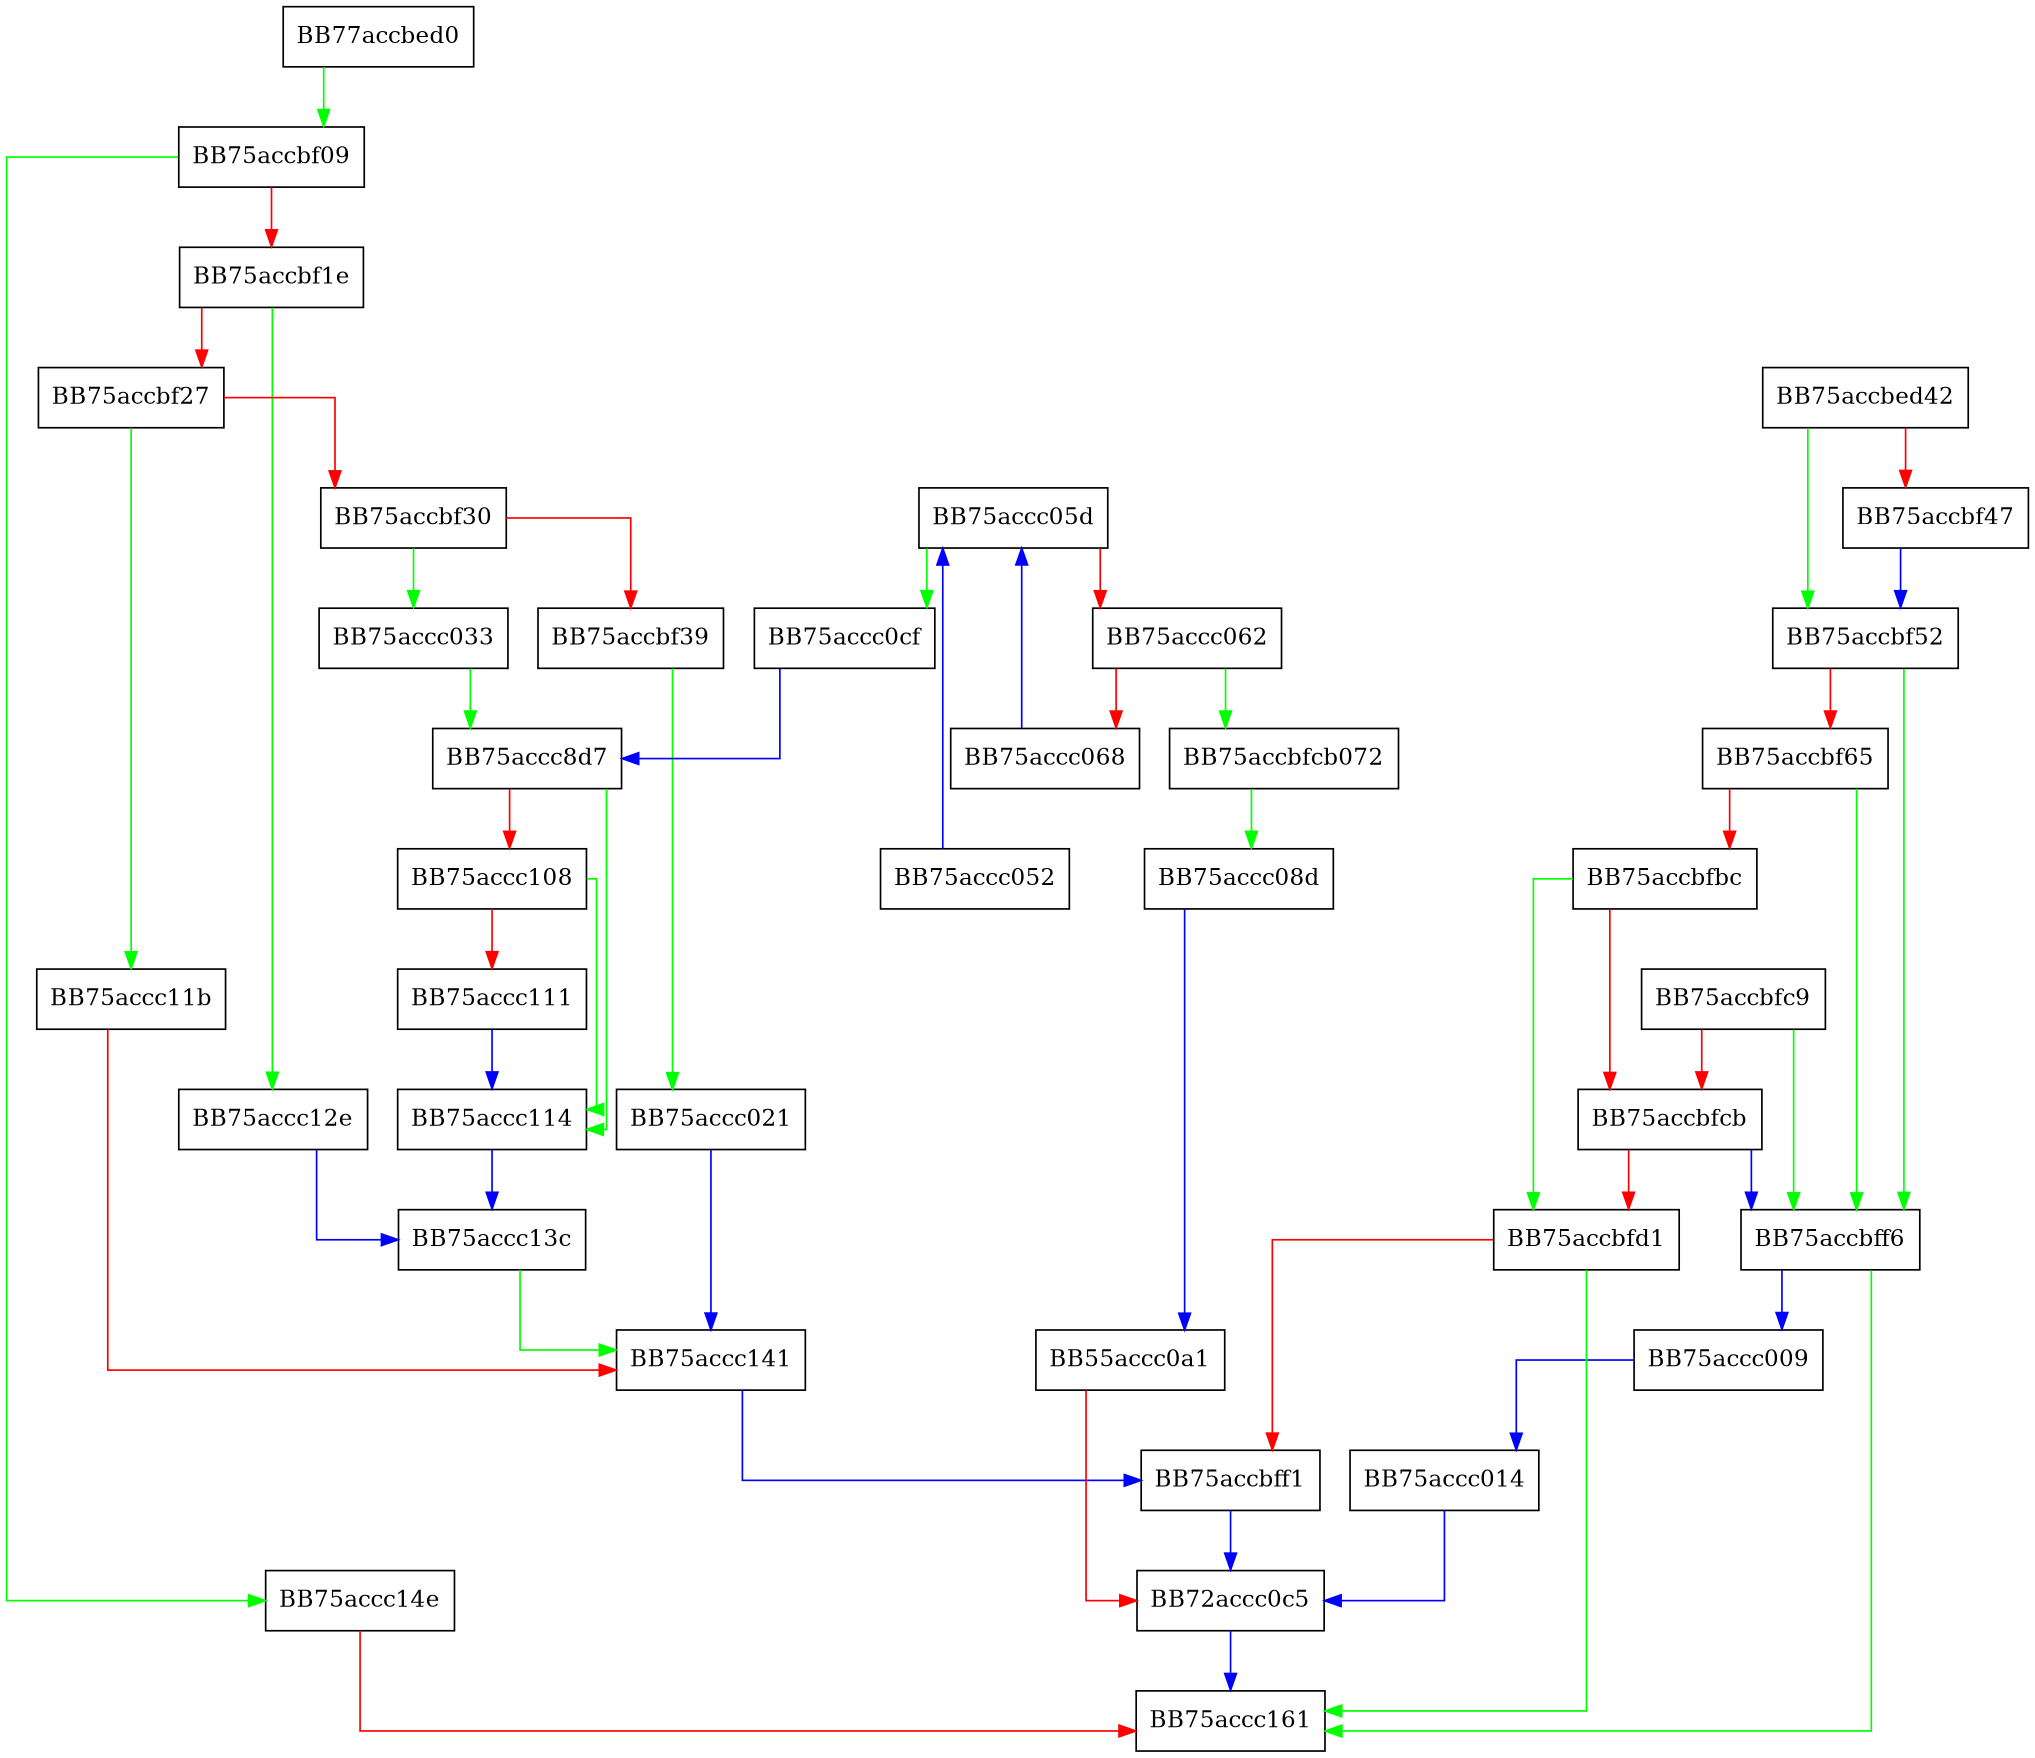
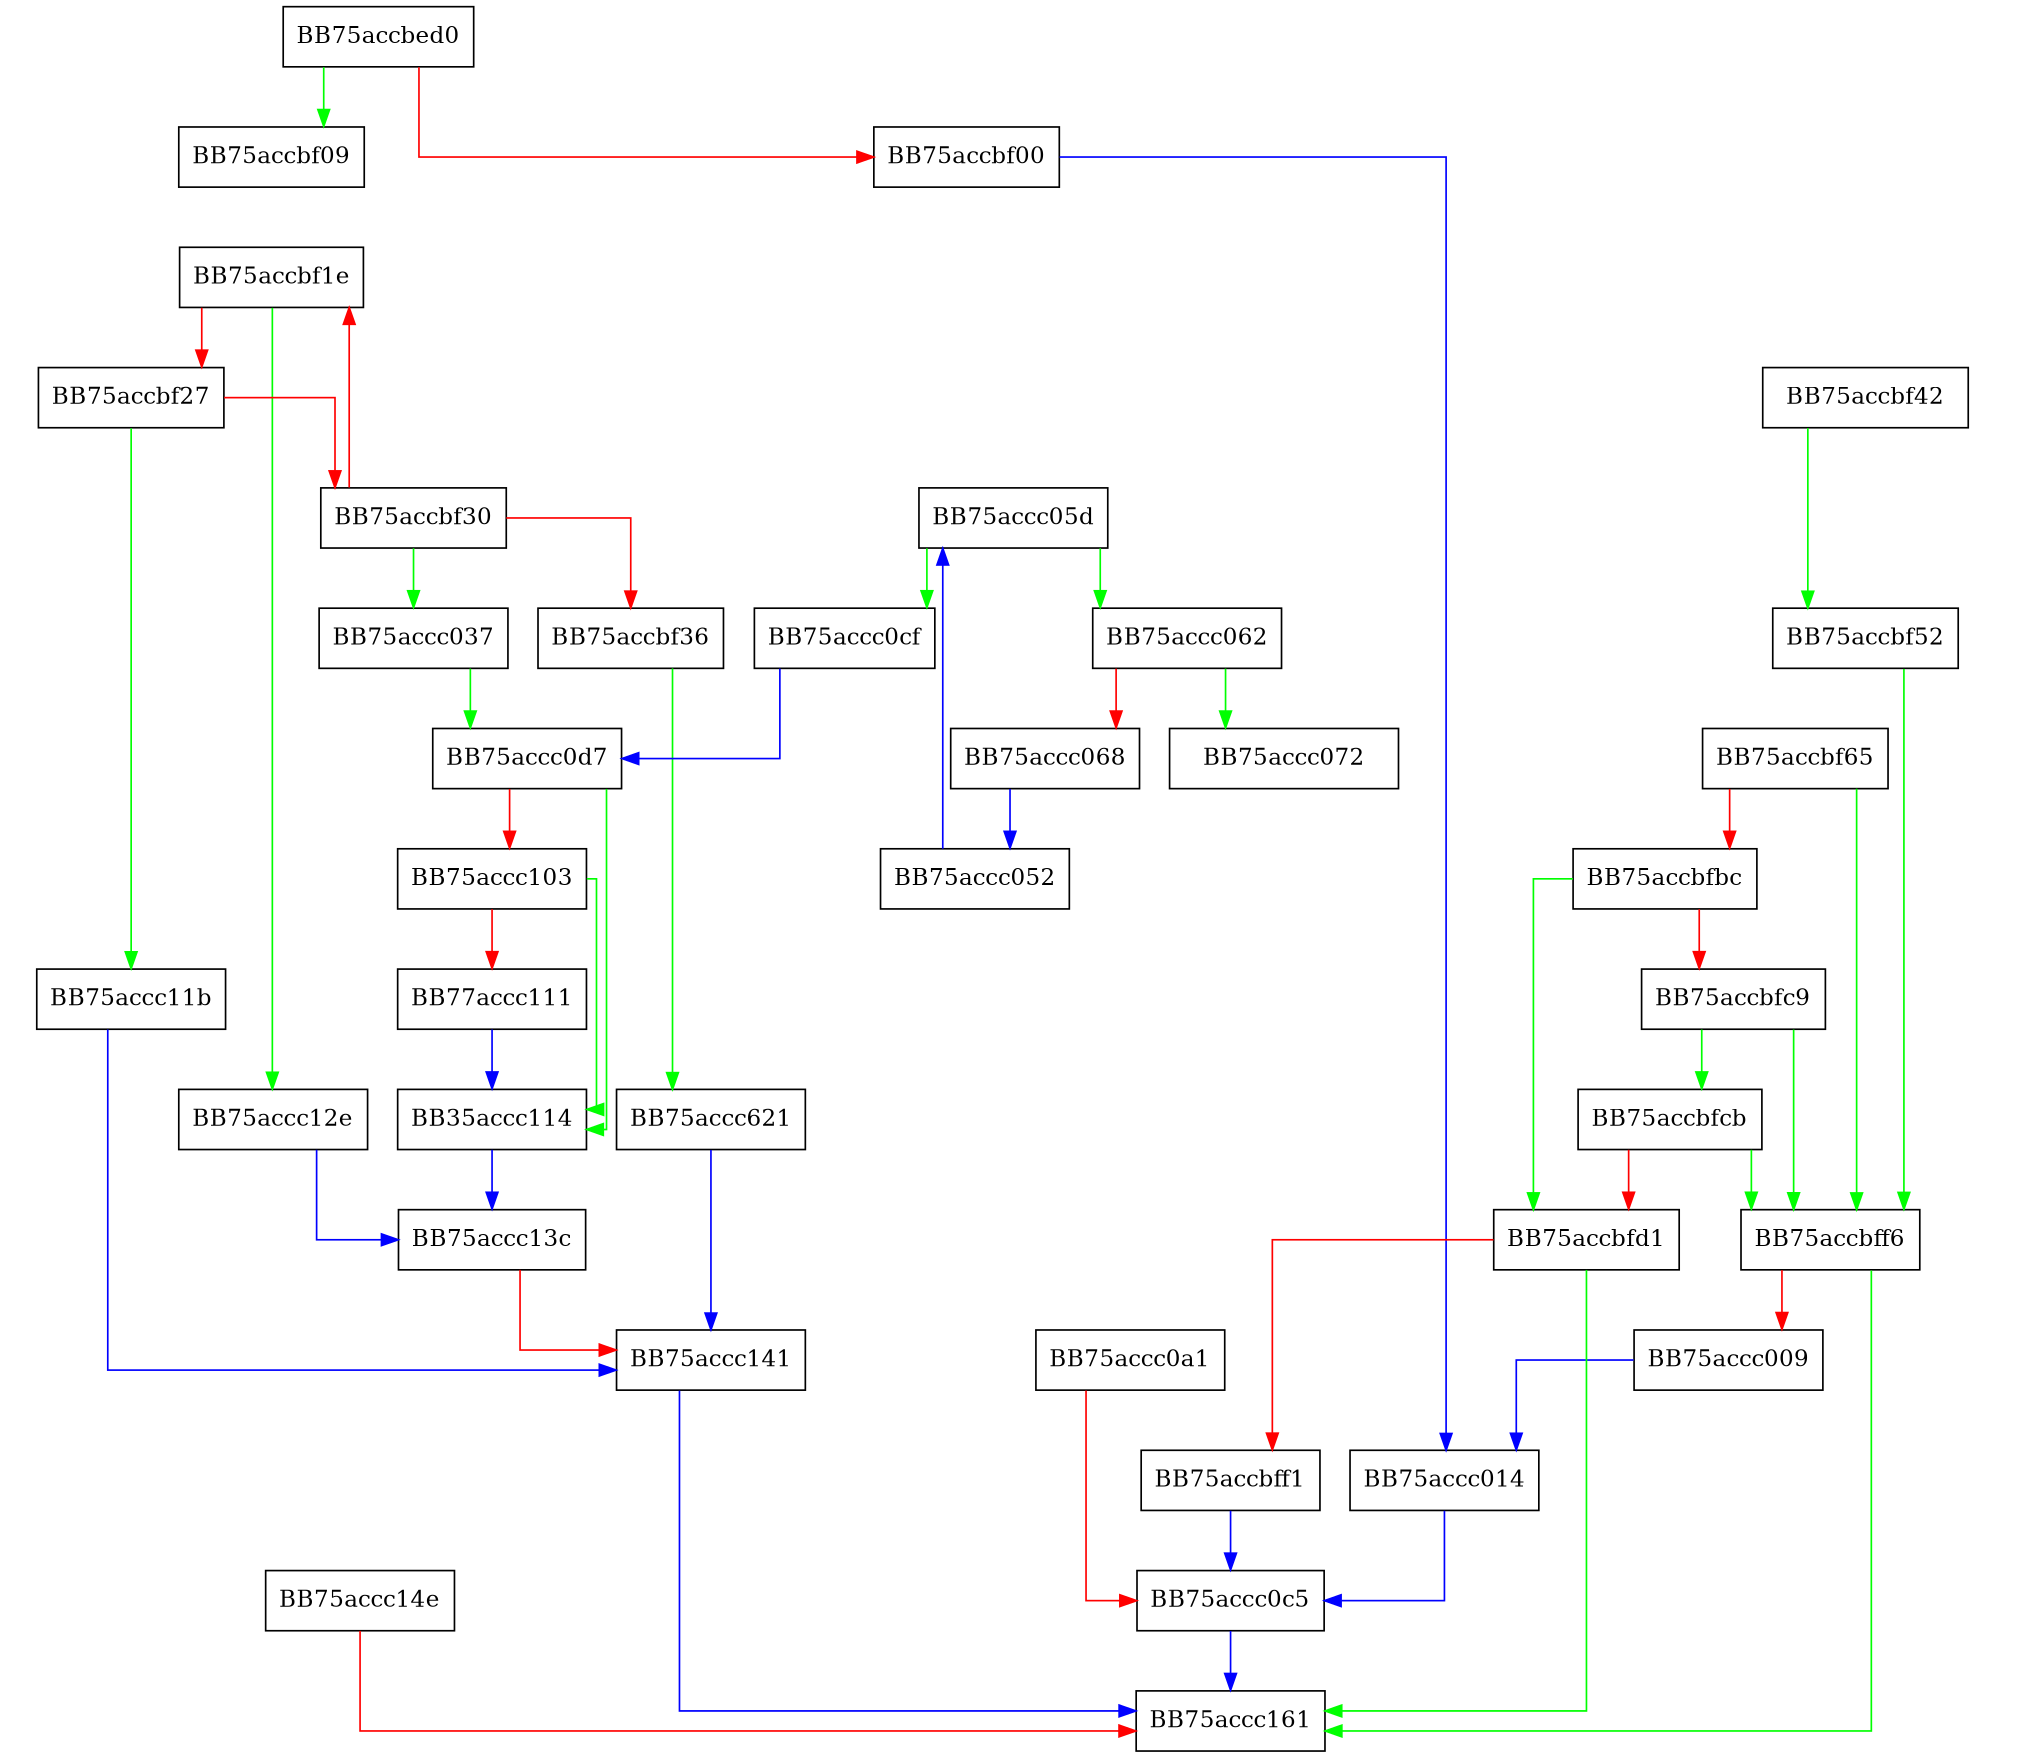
node "BB77accbed0": label "BB77accbed0" -> "BB75accbed0"
node "BB75accbf00": added
edge "BB75accbf09" -> "BB75accbf1e": now "BB75accbf30" -> "BB75accbf1e"
node "BB75accbed42": label "BB75accbed42" -> "BB75accbf42"
node "BB75accbf47": removed
edge "BB75accc05d" -> "BB75accc062": color red -> green
node "BB75accc033": label "BB75accc033" -> "BB75accc037"
node "BB75accbf39": label "BB75accbf39" -> "BB75accbf36"
edge "BB75accc068" -> "BB75accc05d": now "BB75accc068" -> "BB75accc052"
edge "BB75accbf52" -> "BB75accbf65": removed
node "BB75accc8d7": label "BB75accc8d7" -> "BB75accc0d7"
node "BB75accbfcb072": label "BB75accbfcb072" -> "BB75accc072"
node "BB75accc108": label "BB75accc108" -> "BB75accc103"
node "BB75accc08d": removed
edge "BB75accbf09" -> "BB75accc14e": removed
edge "BB75accbfbc" -> "BB75accbfcb": now "BB75accbfbc" -> "BB75accbfc9"
node "BB75accc111": label "BB75accc111" -> "BB77accc111"
edge "BB75accbfc9" -> "BB75accbfcb": color red -> green
node "BB75accc114": label "BB75accc114" -> "BB35accc114"
node "BB75accc021": label "BB75accc021" -> "BB75accc621"
edge "BB75accbfcb" -> "BB75accbff6": color blue -> green
edge "BB75accbff6" -> "BB75accc009": color blue -> red
edge "BB75accc13c" -> "BB75accc141": color green -> red
node "BB55accc0a1": label "BB55accc0a1" -> "BB75accc0a1"
edge "BB75accc11b" -> "BB75accc141": color red -> blue
edge "BB75accc141" -> "BB75accbff1": now "BB75accc141" -> "BB75accc161"
node "BB72accc0c5": label "BB72accc0c5" -> "BB75accc0c5"
